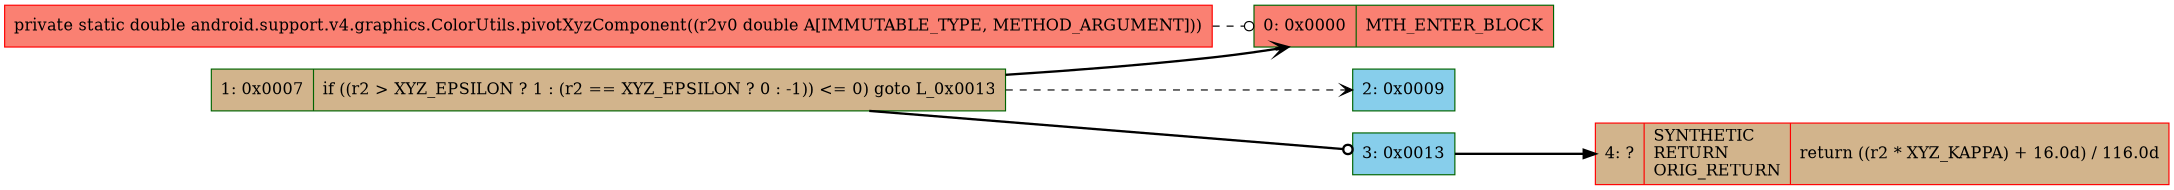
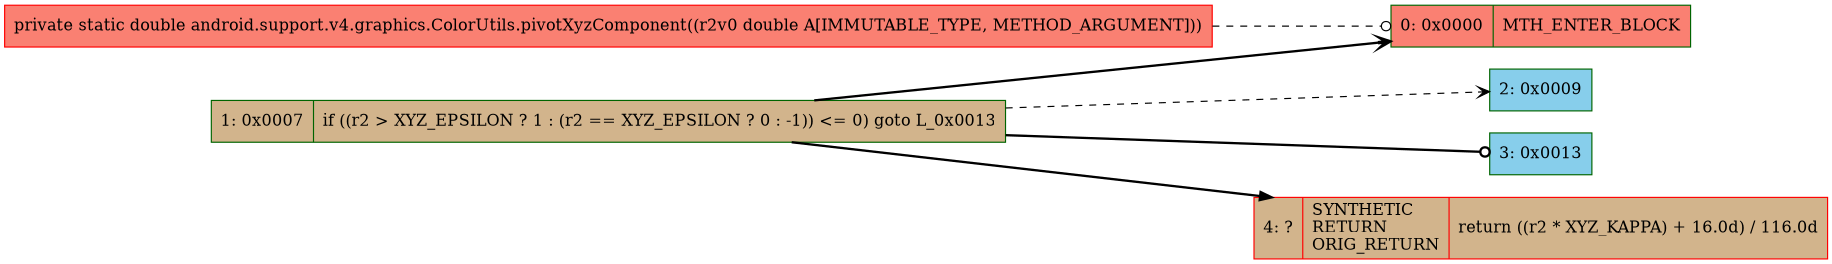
edge "3: 0x0013" -> "4: ?": now "1: 0x0007" -> "4: ?"
